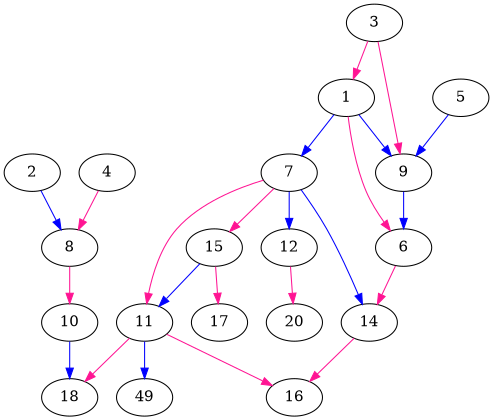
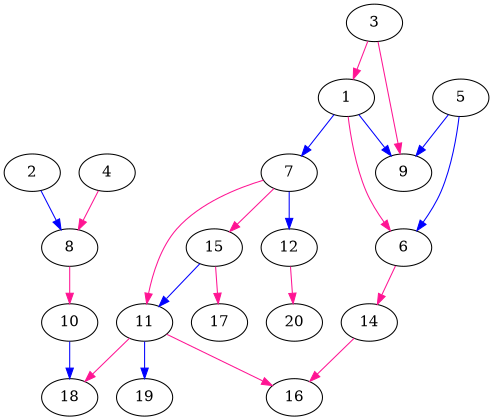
edge "9" -> "6": now "5" -> "6"
edge "7" -> "14": removed
node "49": label "49" -> "19"
